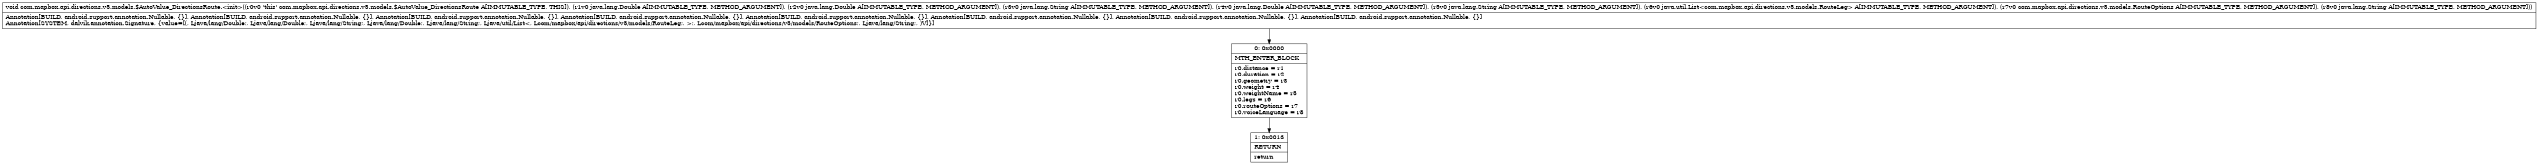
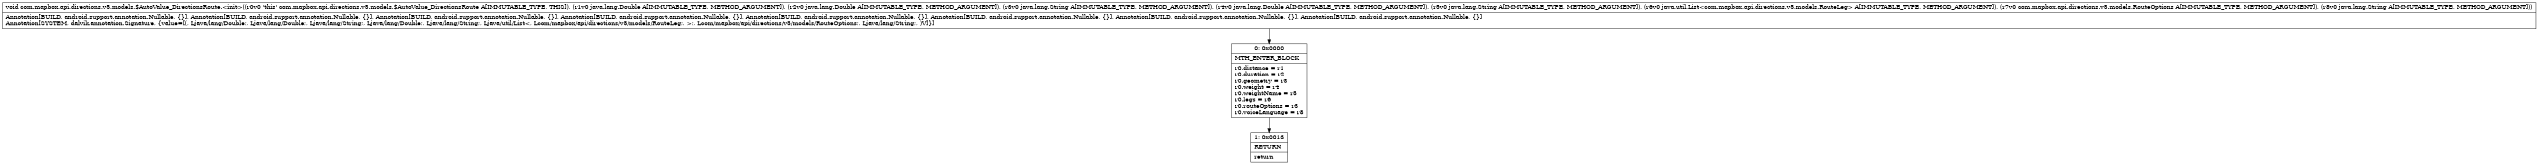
node "0: 0x0000": text "r0.routeOptions = r7" -> "r0.routeOptions = r3"
